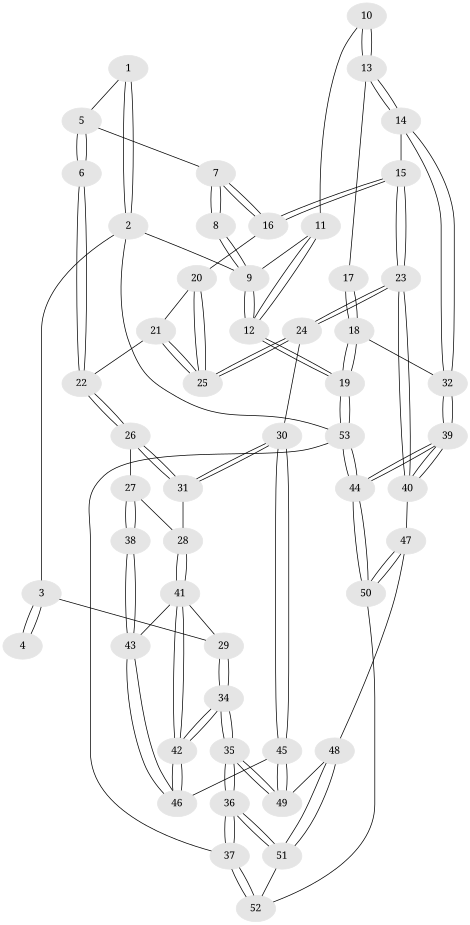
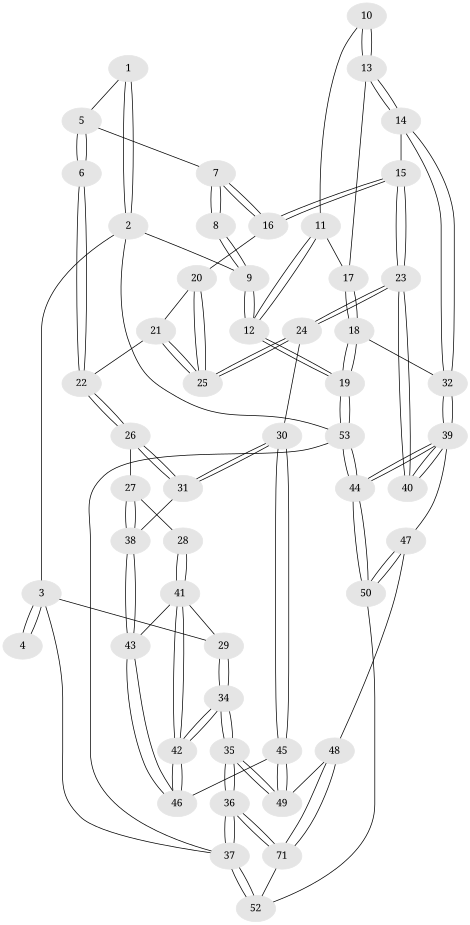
edge "11" -- "9": now "11" -- "17"
edge "31" -- "28": now "31" -- "38"
edge "40" -- "47": now "39" -- "47"
edge "3" -- "37": added
node "51": label "51" -> "71"
